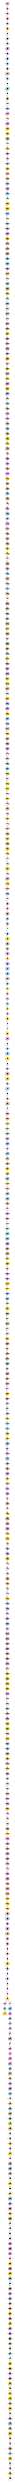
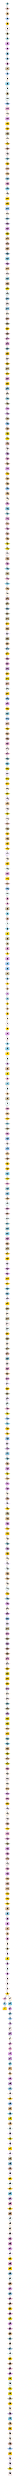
node "0": removed
